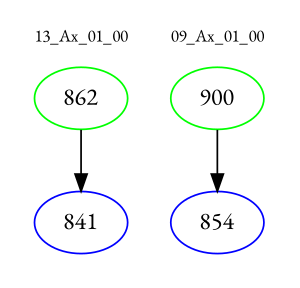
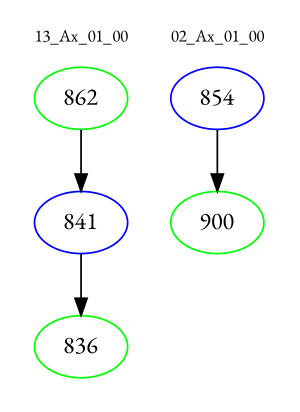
cluster "09_Ax_01_00": label "09_Ax_01_00" -> "02_Ax_01_00"
edge "900" -> "854": reversed
node "836": added
